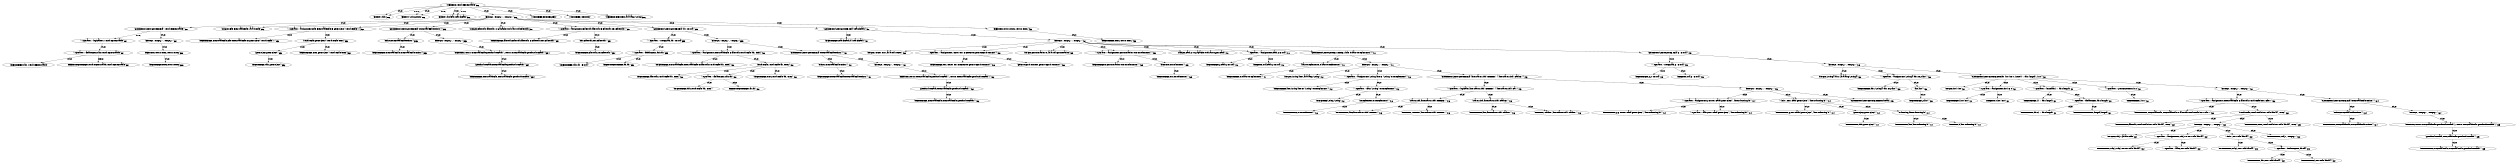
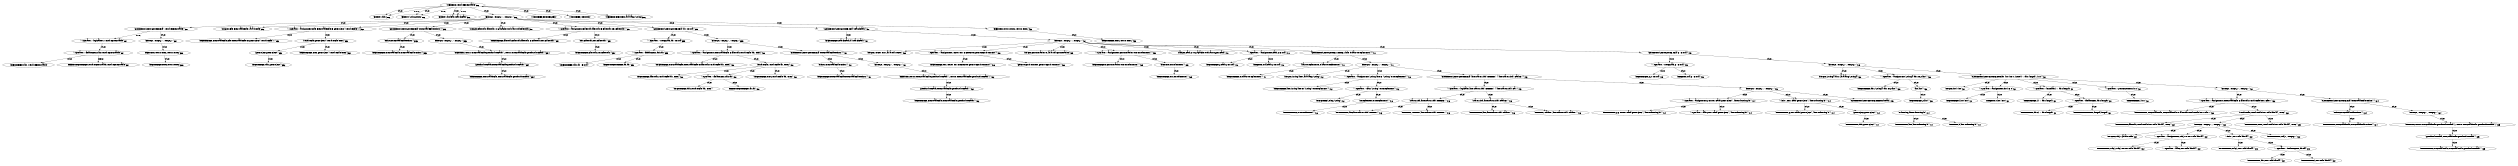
edge "(METHOD,resolveExecutable)" -> "(MODIFIER,PROTECTED)": reversed
edge "(<init>,new Path(getProject(), line.substring(5)))" -> "(substring,line.substring(5))": removed, label "AST:"
